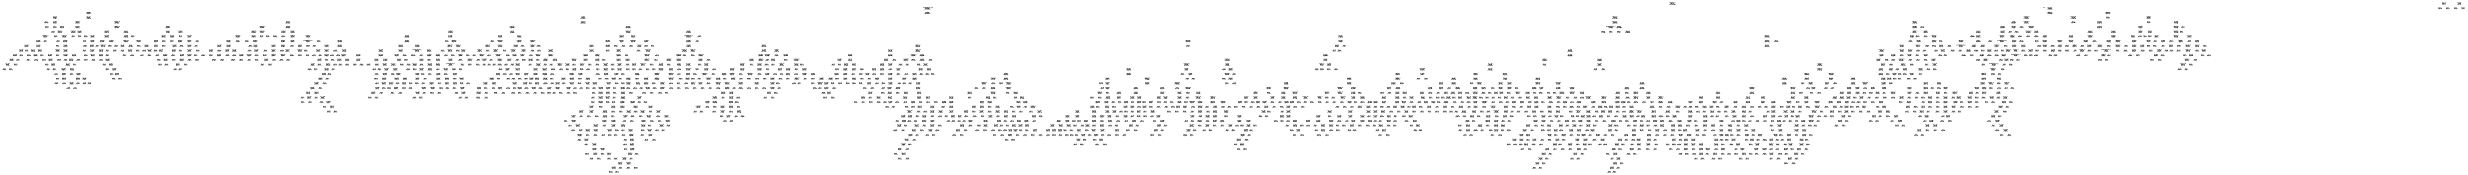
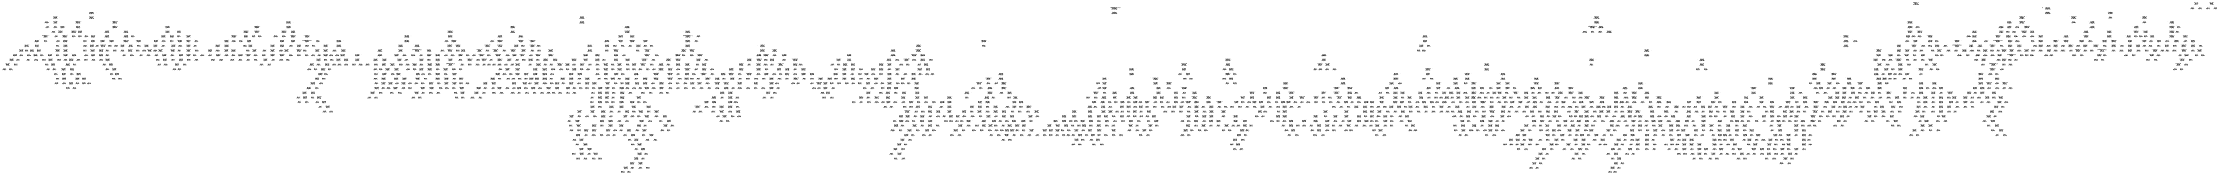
node "gini = 0.0 samples = 350 value = [0, 350]": added
